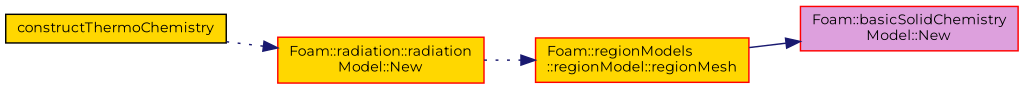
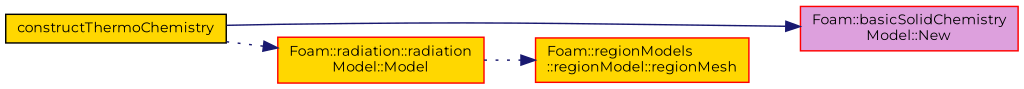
edge "Foam::regionModels ::regionModel::regionMesh" -> "Foam::basicSolidChemistry Model::New": now "constructThermoChemistry" -> "Foam::basicSolidChemistry Model::New"
node "Foam::radiation::radiation Model::New": label "Foam::radiation::radiation Model::New" -> "Foam::radiation::radiation Model::Model"
